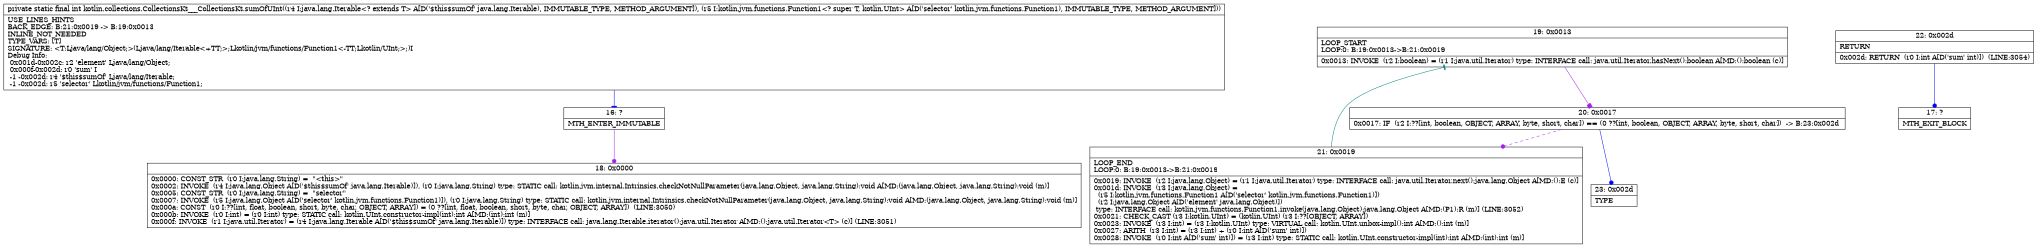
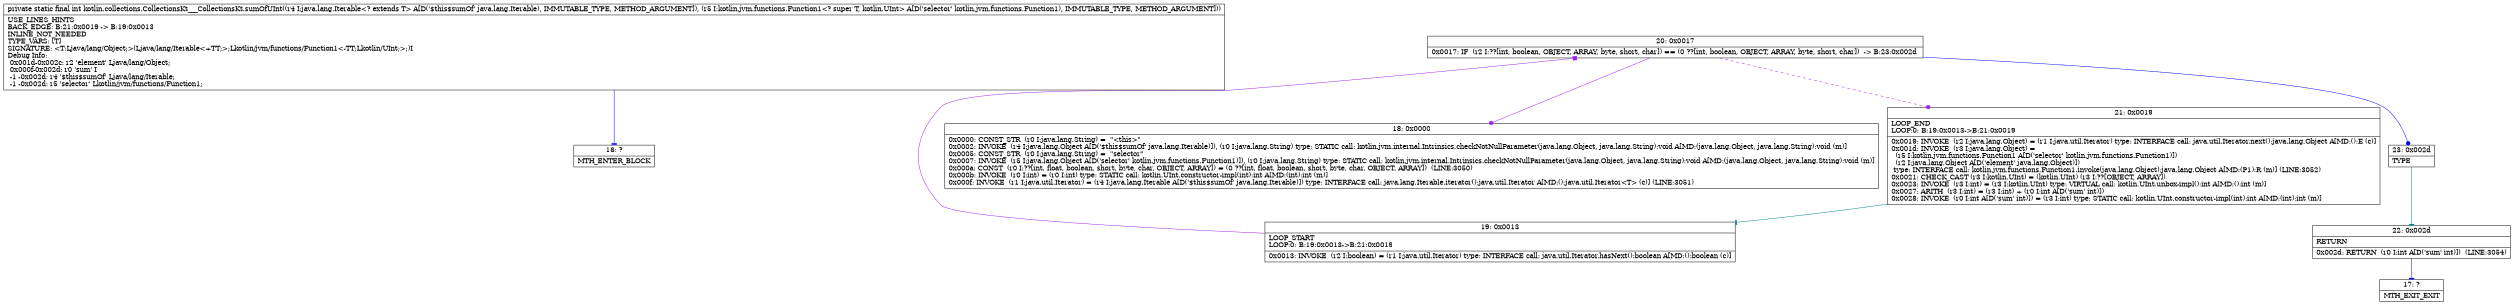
edge "22: 0x002d" -> "17: ?": arrowhead dot -> tee
node "16: ?": text "MTH_ENTER_IMMUTABLE" -> "MTH_ENTER_BLOCK"
node "17: ?": text "MTH_EXIT_BLOCK" -> "MTH_EXIT_EXIT"
edge "16: ?" -> "18: 0x0000": now "20: 0x0017" -> "18: 0x0000"
edge "23: 0x002d" -> "22: 0x002d": added
